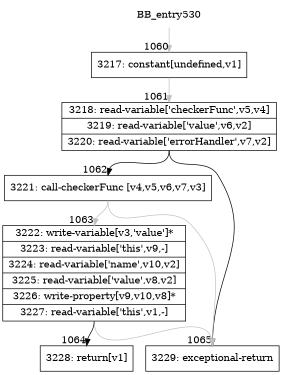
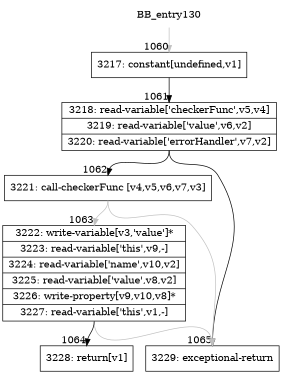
node "BB_entry530": label "BB_entry530" -> "BB_entry130"
edge "3217: constant[undefined,v1]" -> "3218: read-variable['checkerFunc',v5,v4]": color gray -> black
